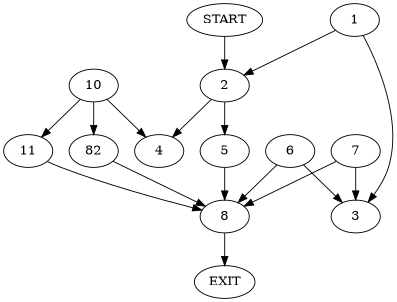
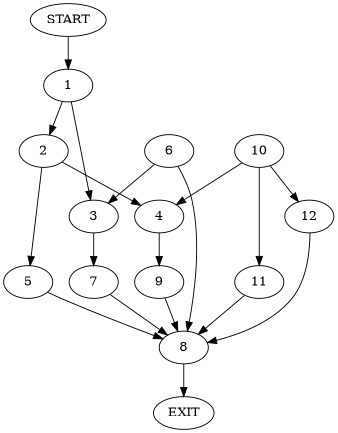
edge "START" -> "2": now "START" -> "1"
node "82": label "82" -> "12"
edge "7" -> "3": reversed
node "9": added
